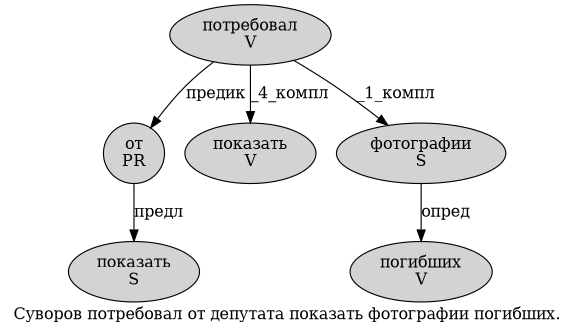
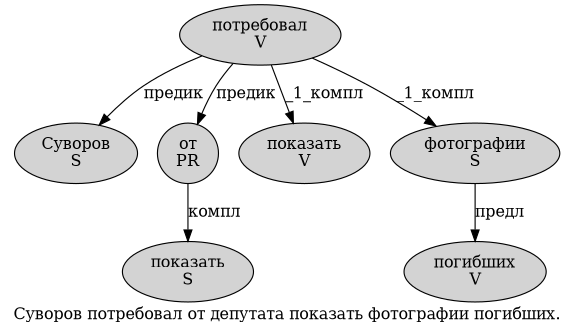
edge "потребовал V" -> "показать V": label "_4_компл" -> "_1_компл"
node "Суворов S": added
edge "от PR" -> "показать S": label "предл" -> "компл"
edge "фотографии S" -> "погибших V": label "опред" -> "предл"
